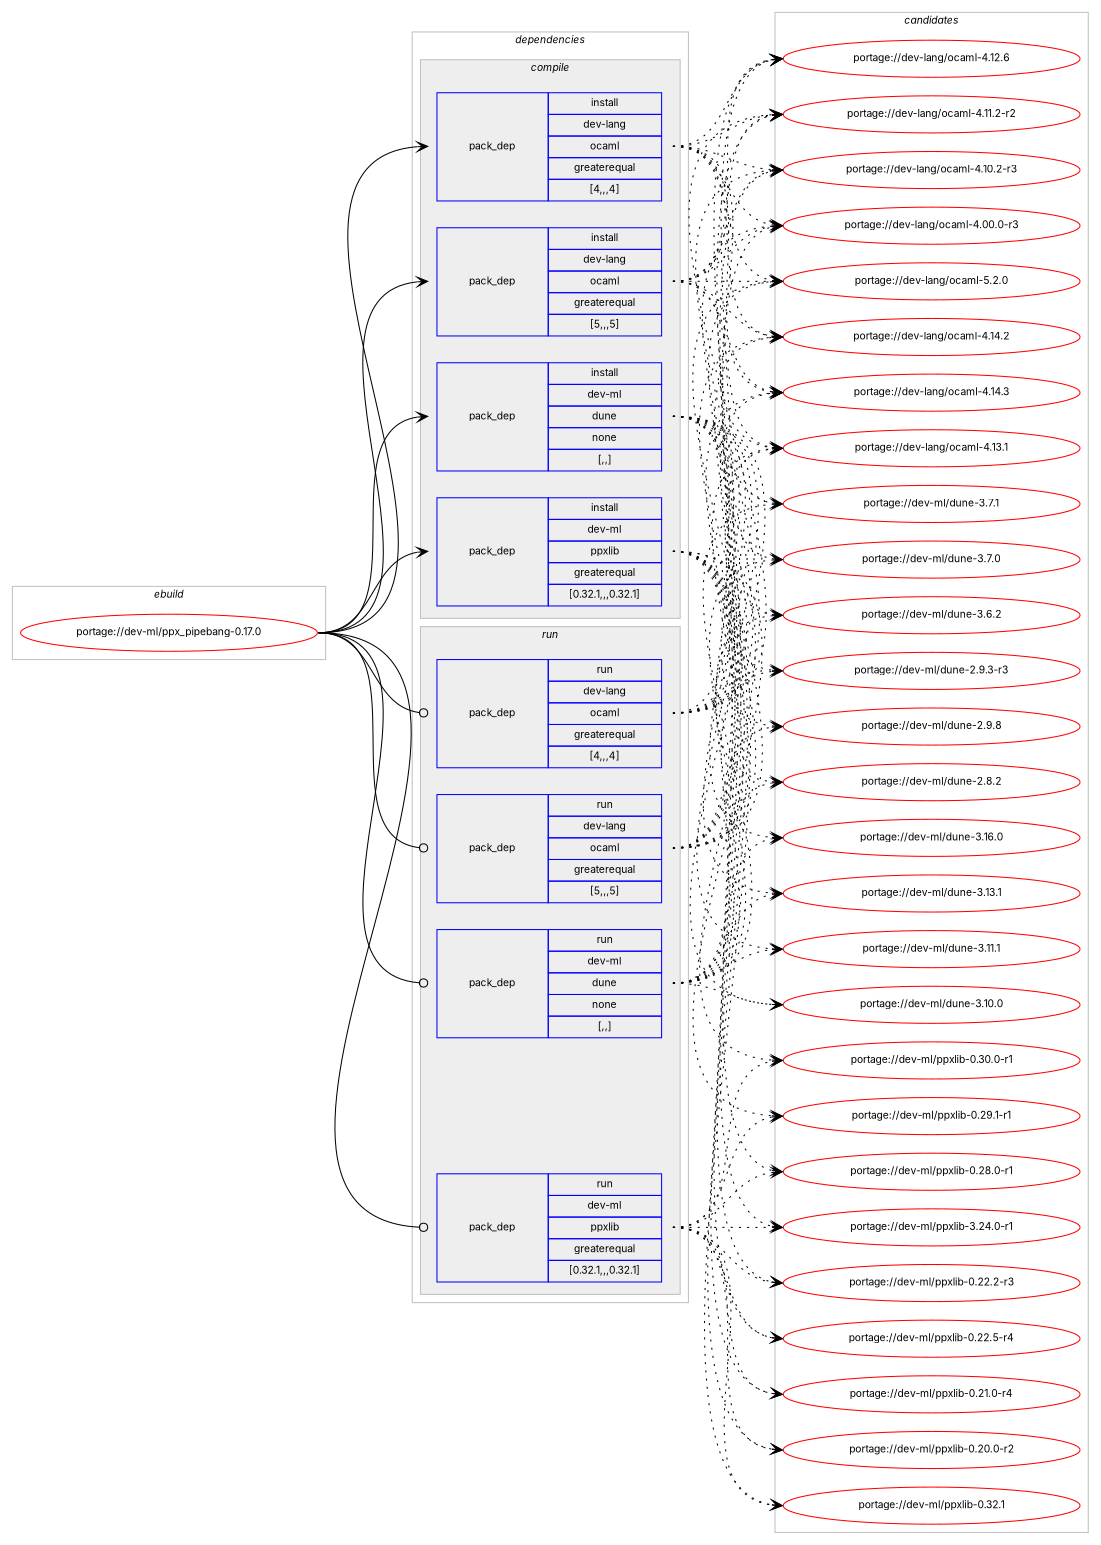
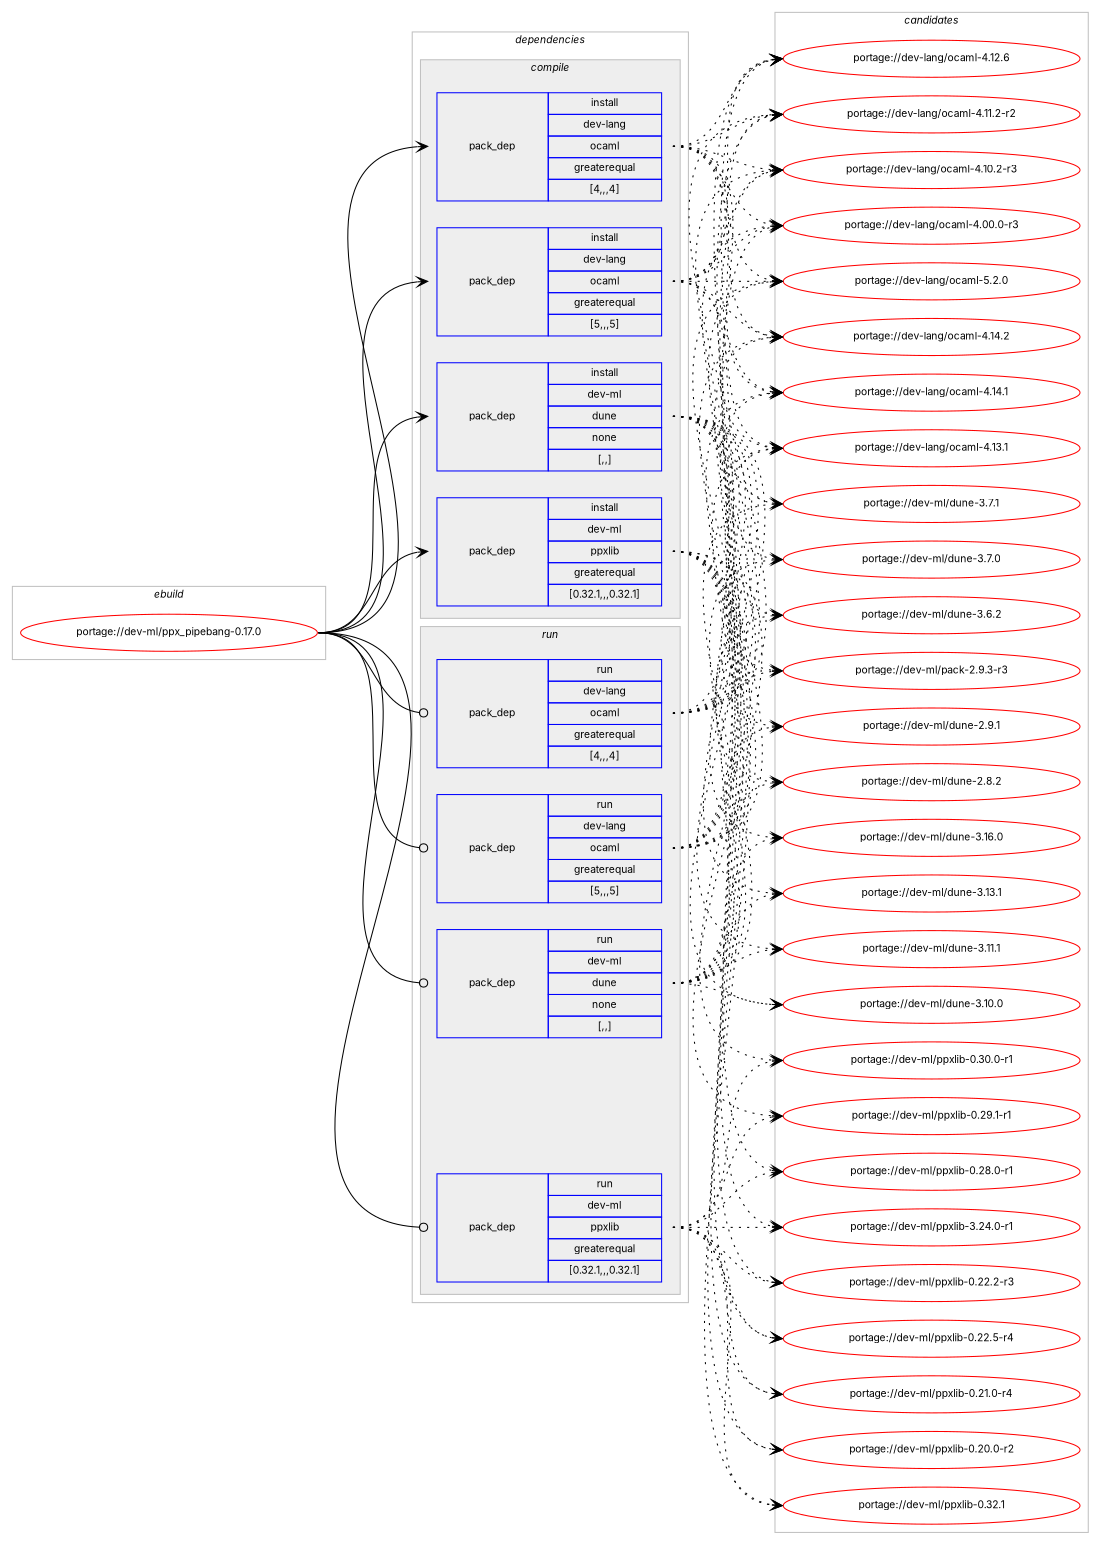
node "portage://dev-lang/ocaml-4.14.3": label "portage://dev-lang/ocaml-4.14.3" -> "portage://dev-lang/ocaml-4.14.1"
node "portage://dev-ml/dune-2.9.3-r3": label "portage://dev-ml/dune-2.9.3-r3" -> "portage://dev-ml/pack-2.9.3-r3"
node "portage://dev-ml/dune-2.9.8": label "portage://dev-ml/dune-2.9.8" -> "portage://dev-ml/dune-2.9.1"
